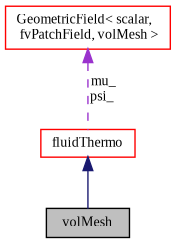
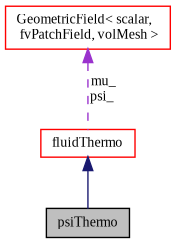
node "volMesh": label "volMesh" -> "psiThermo"
